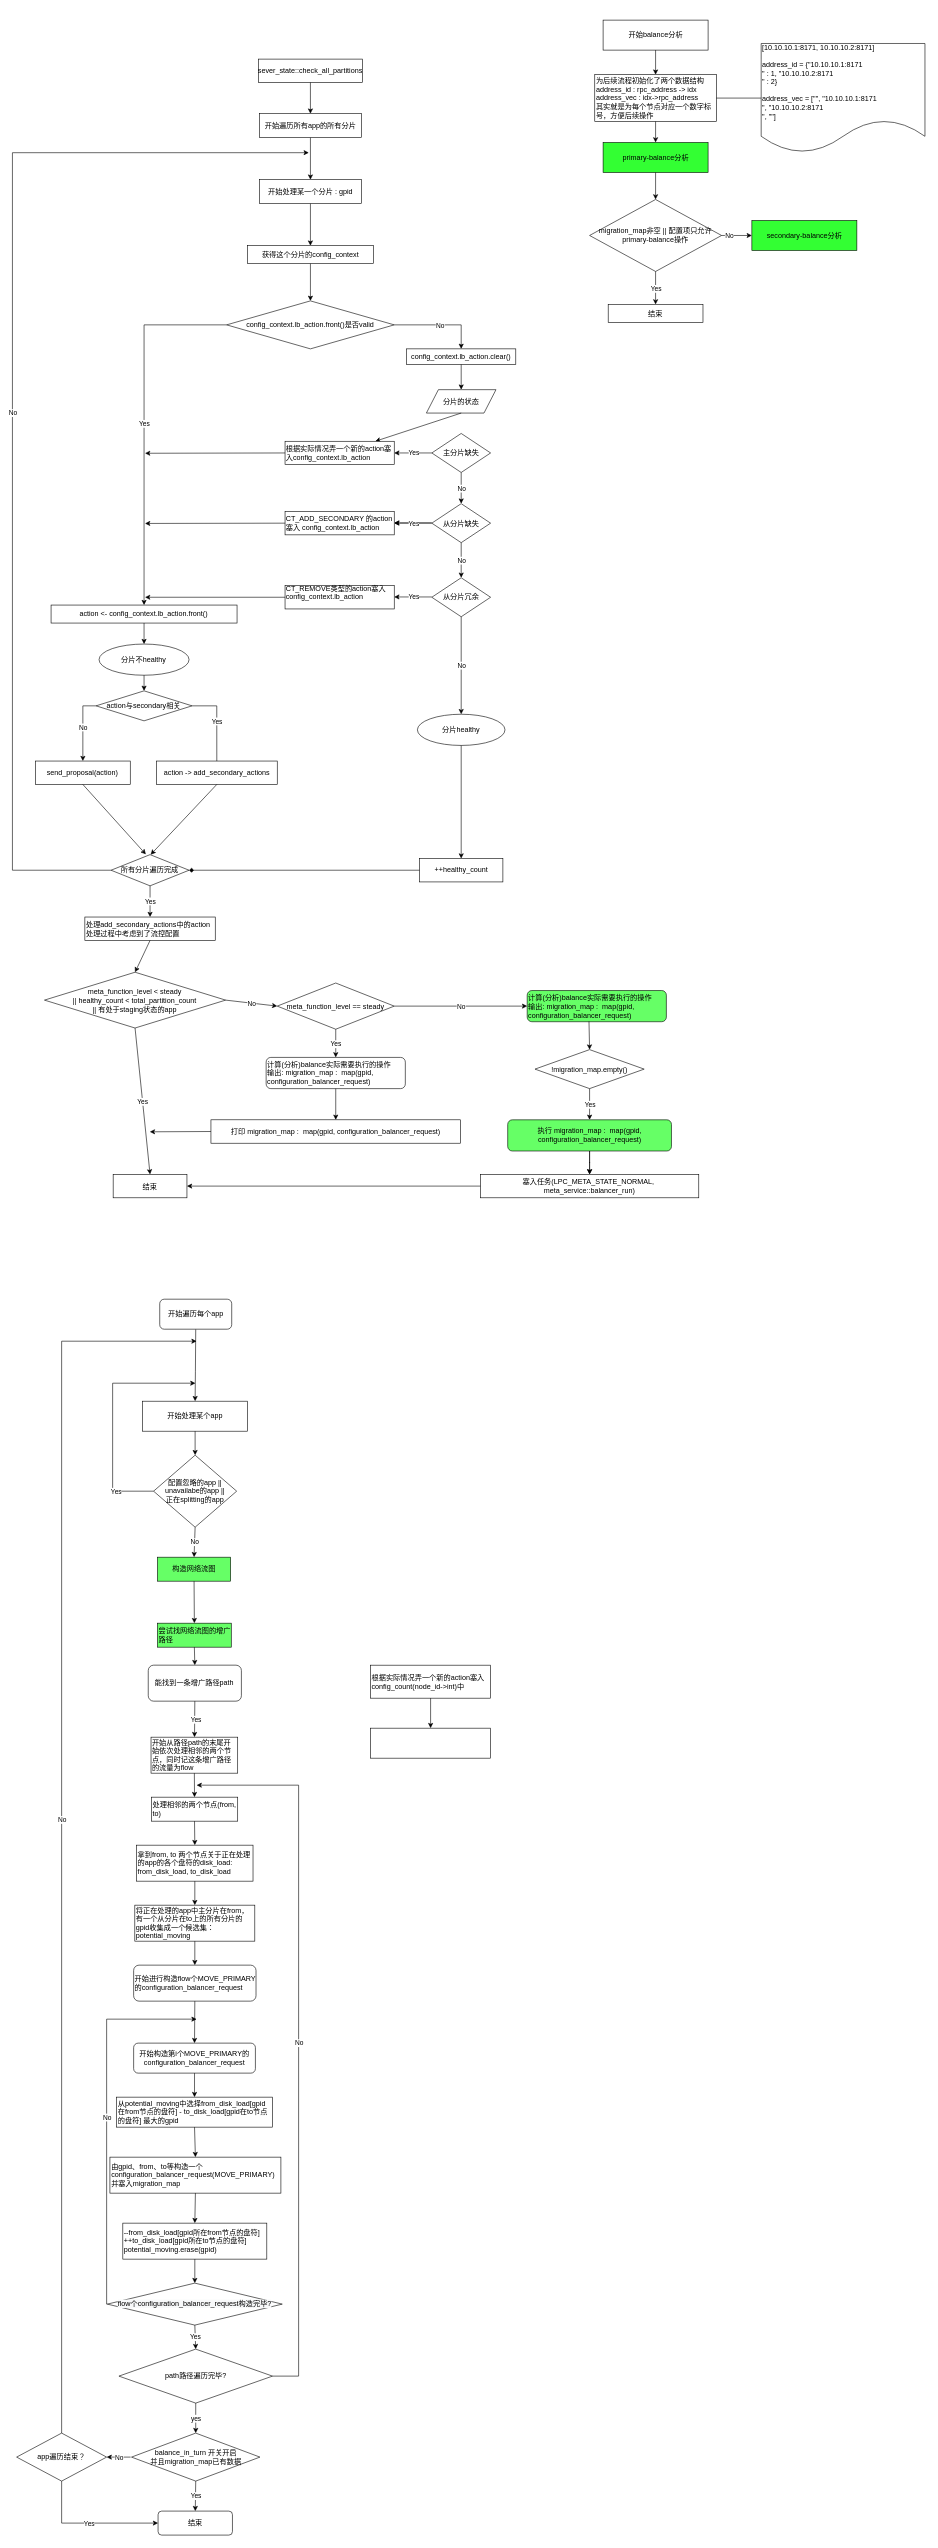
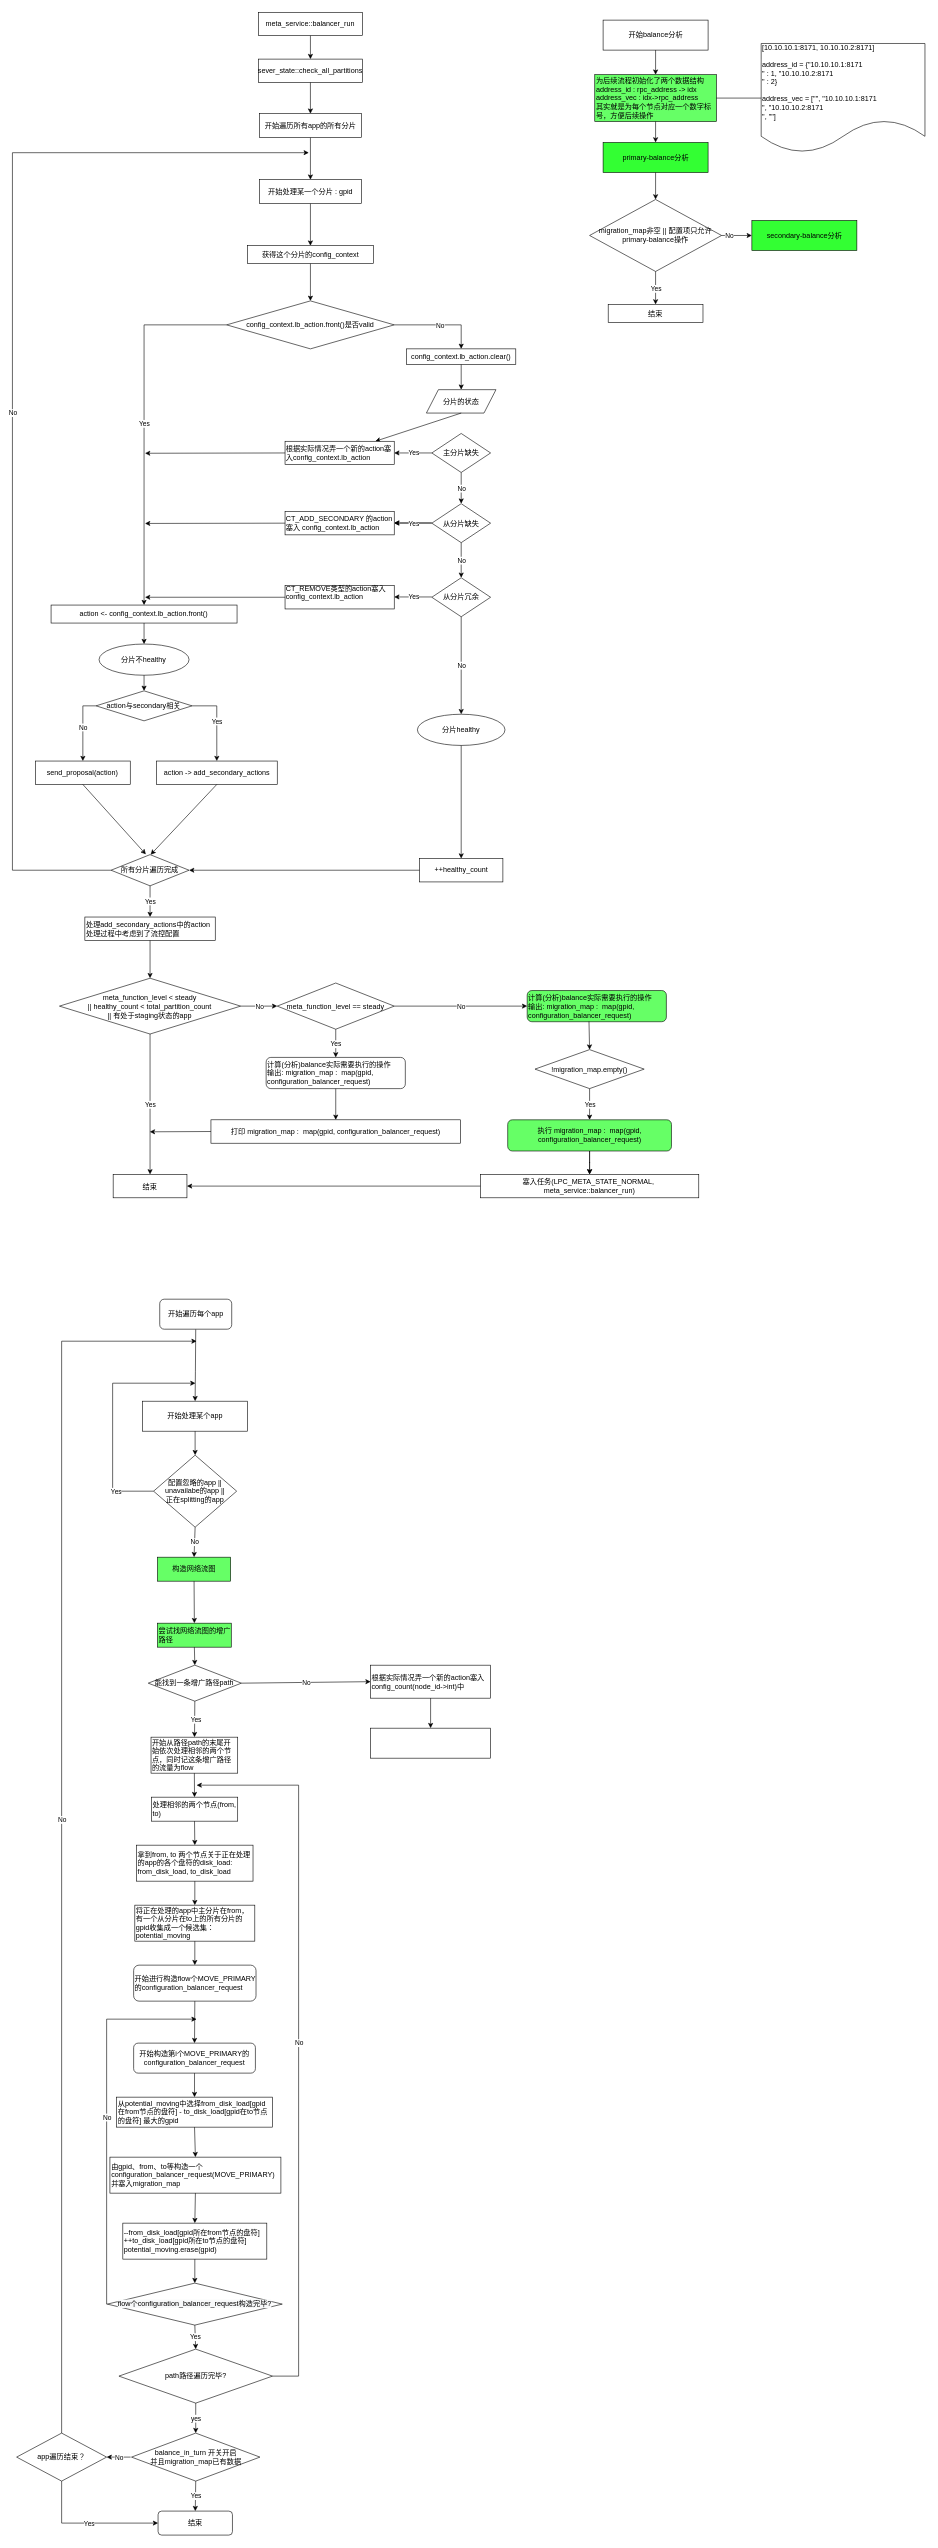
node "meta_service::balancer_run": added
edge "meta_service::balancer_run" -> "sever_state::check_all_partitions": added
node "为后续流程初始化了两个数据结构 address_id : rpc_address -> idx address_vec : idx->rpc_address 其实就是为每个节点对应一个数字标号，方便后续操作": fillcolor #ffffff -> #66ff66
edge "action与secondary相关" -- "action -> add_secondary_actions": arrowhead none -> classic
edge "++healthy_count" -> "所有分片遍历完成": arrowhead diamond -> classic
node "meta_function_level < steady || healthy_count < total_partition_count || 有处于staging状态的app": moved (135, 1000) -> (150, 1006)
node "能找到一条增广路径path": shape rounded rectangle -> diamond
edge "能找到一条增广路径path" -> "根据实际情况弄一个新的action塞入config_count(node_id->int)中": added, label "No"
